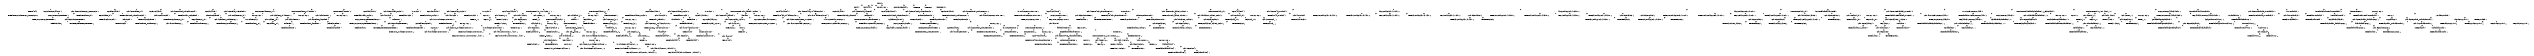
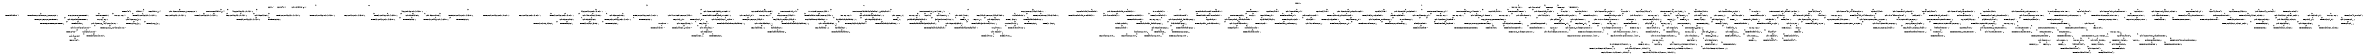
edge "(CONTROL_STRUCTURE,CATCH,catch)" -> "(CONTROL_STRUCTURE,TRY,try)": reversed
edge "(CONTROL_STRUCTURE,IF,if (libPaths.size() == 0))" -> "(<operator>.equals,libPaths.size() == 0)": reversed
edge "(<operator>.assignment,List libPathURLs = new ArrayList())" -> "(IDENTIFIER,libPathURLs,List libPathURLs = new ArrayList())": now "(iterator,libPaths.iterator())" -> "(IDENTIFIER,libPathURLs,List libPathURLs = new ArrayList())"
edge "(<operator>.assignment,URL[] jars = new URL[numJars])" -> "(<operator>.alloc,new URL[numJars])": reversed
node "(IDENTIFIER,argList,new ArrayList())": removed
edge "(<operator>.alloc,new URLClassLoader(jars))" -> "(IDENTIFIER,jars,new URLClassLoader(jars))": now "(<init>,new URLClassLoader(jars))" -> "(IDENTIFIER,jars,new URLClassLoader(jars))"
edge "(<operator>.notEquals,antHomeProperty != null)" -> "(IDENTIFIER,antHomeProperty,antHomeProperty != null)": now "(<init>,new File(antHomeProperty))" -> "(IDENTIFIER,antHomeProperty,antHomeProperty != null)"
edge "(BLOCK,try,try)" -> "(startAnt,startAnt(newArgs, null, null))": now "(<operator>.fieldAccess,Launcher.MAIN_CLASS)" -> "(startAnt,startAnt(newArgs, null, null))"
edge "(<operator>.fieldAccess,dirURLs.length)" -> "(IDENTIFIER,dirURLs,j < dirURLs.length)": reversed
